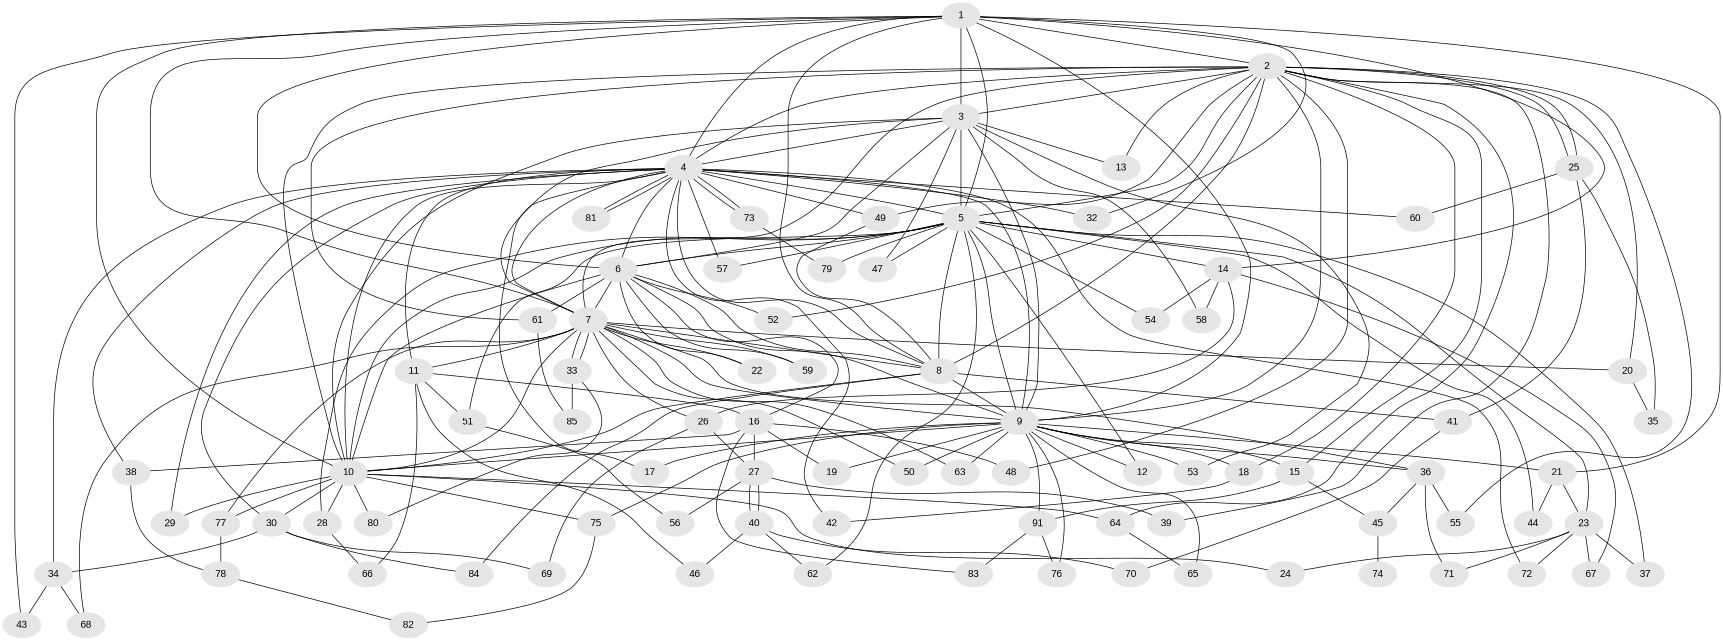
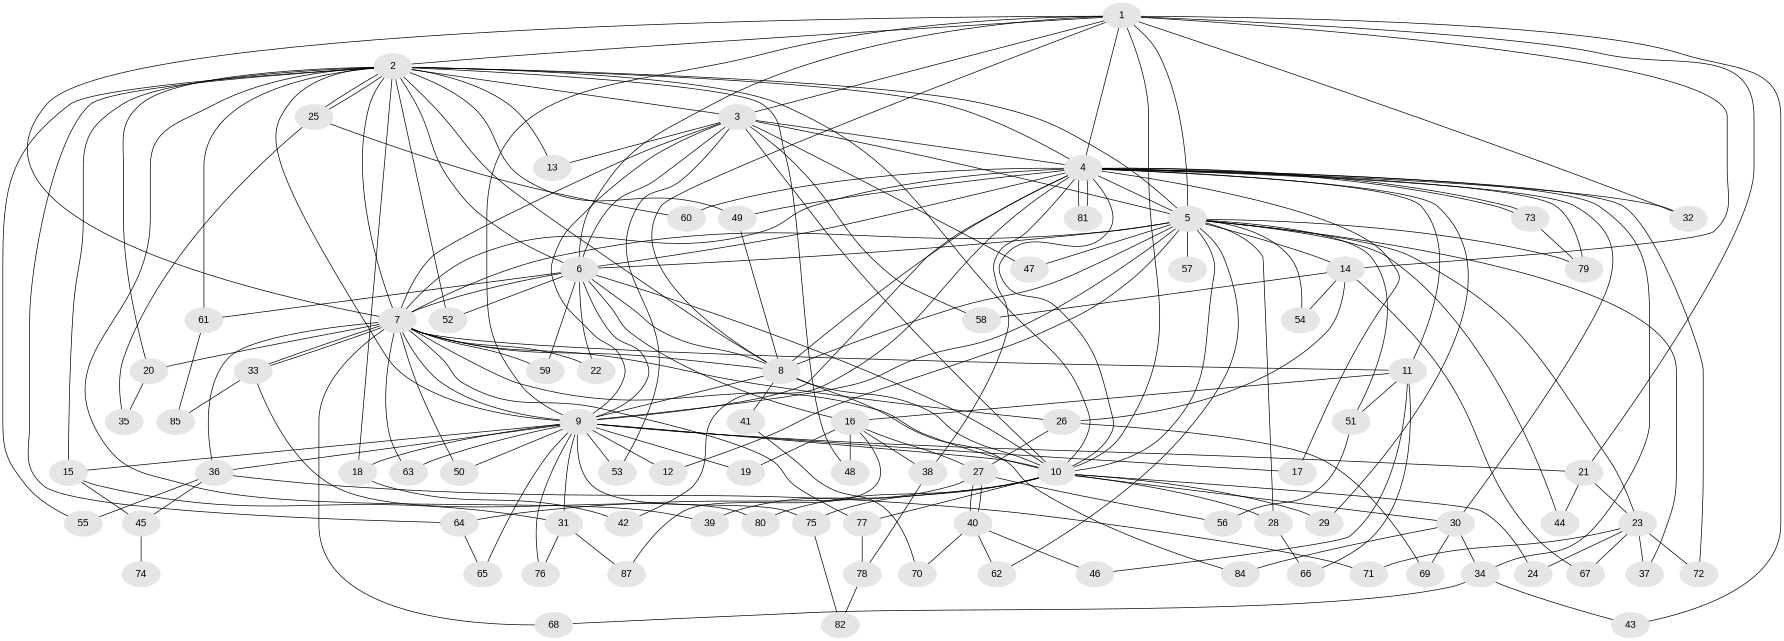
edge "2" -- "6": added
edge "4" -- "57": now "4" -- "79"
edge "5" -- "7": added
edge "25" -- "41": removed
node "91": label "91" -> "31"
node "83": label "83" -> "87"
